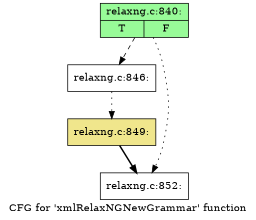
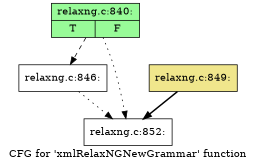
edge "relaxng.c:846:" -> "relaxng.c:849:": now "relaxng.c:846:" -> "relaxng.c:852:"
